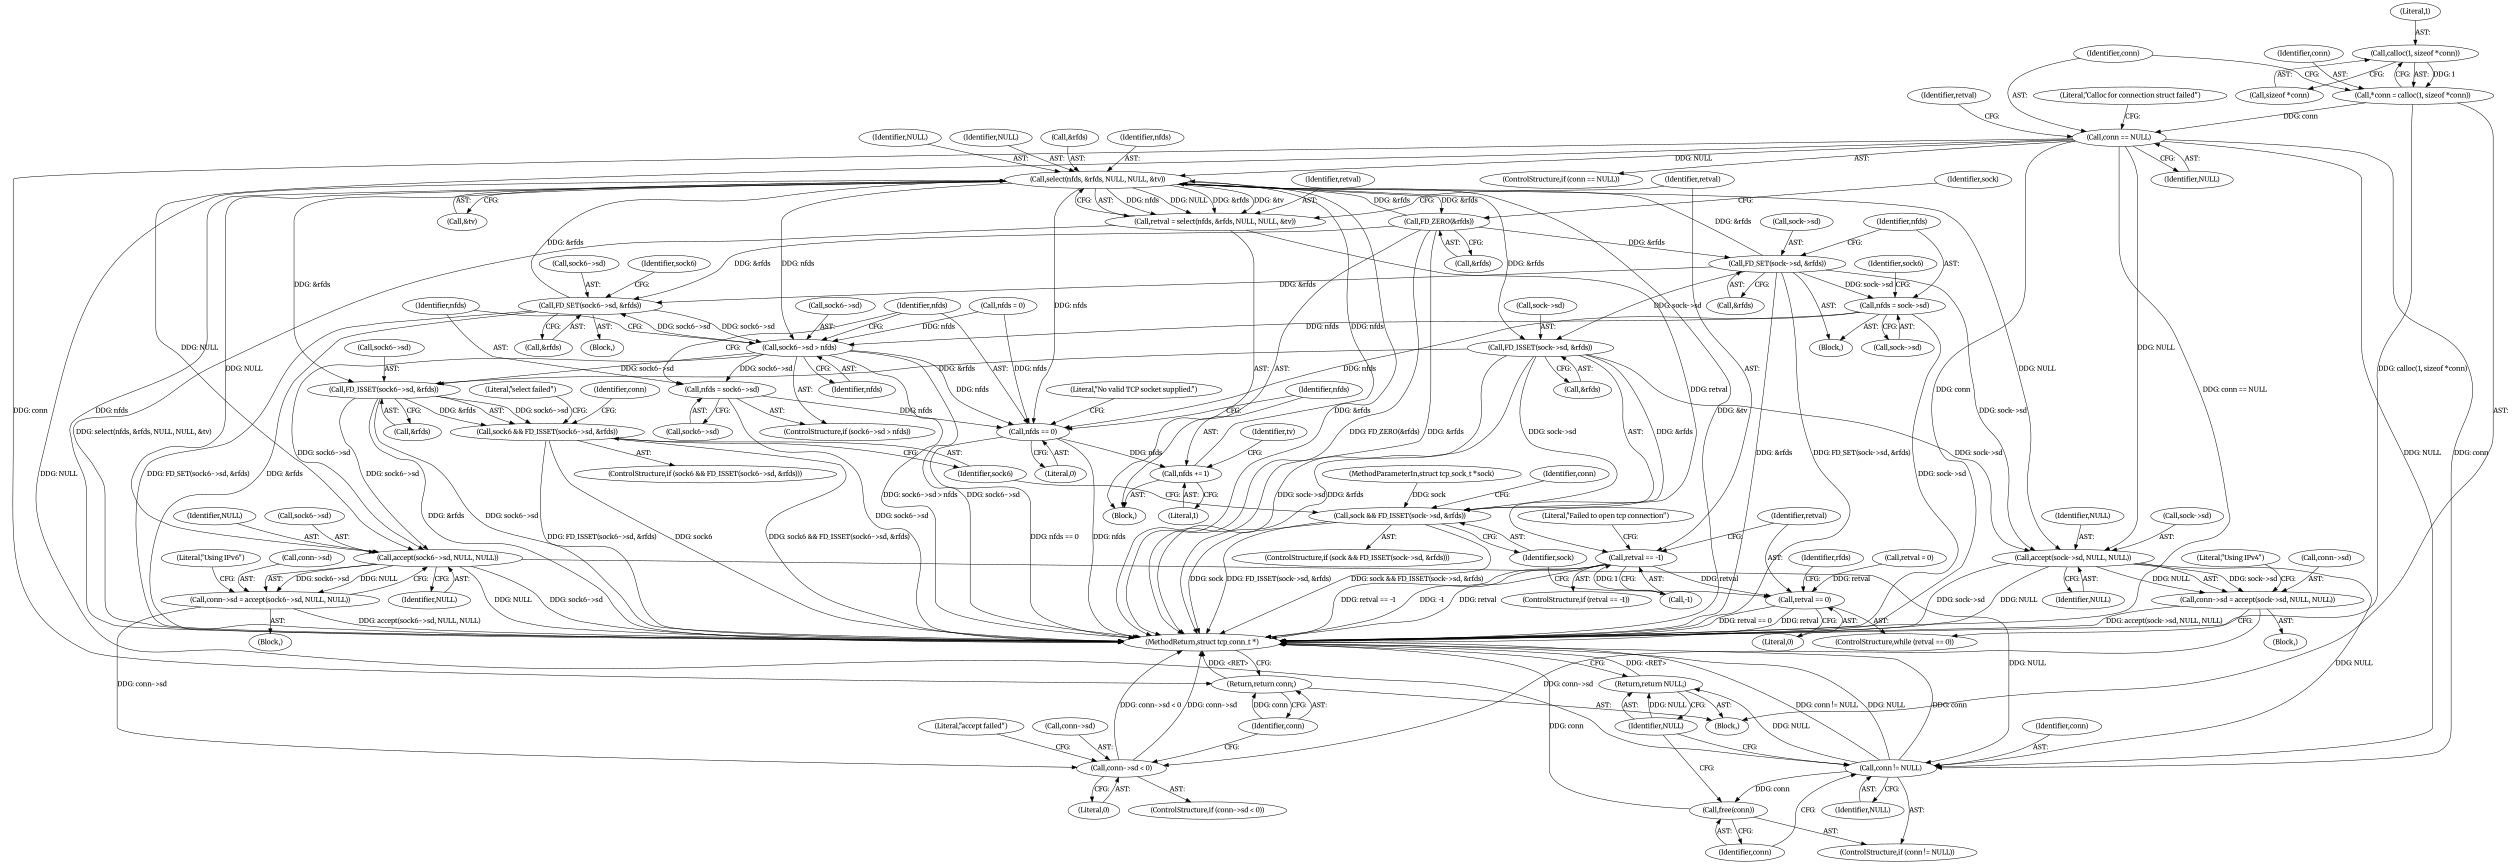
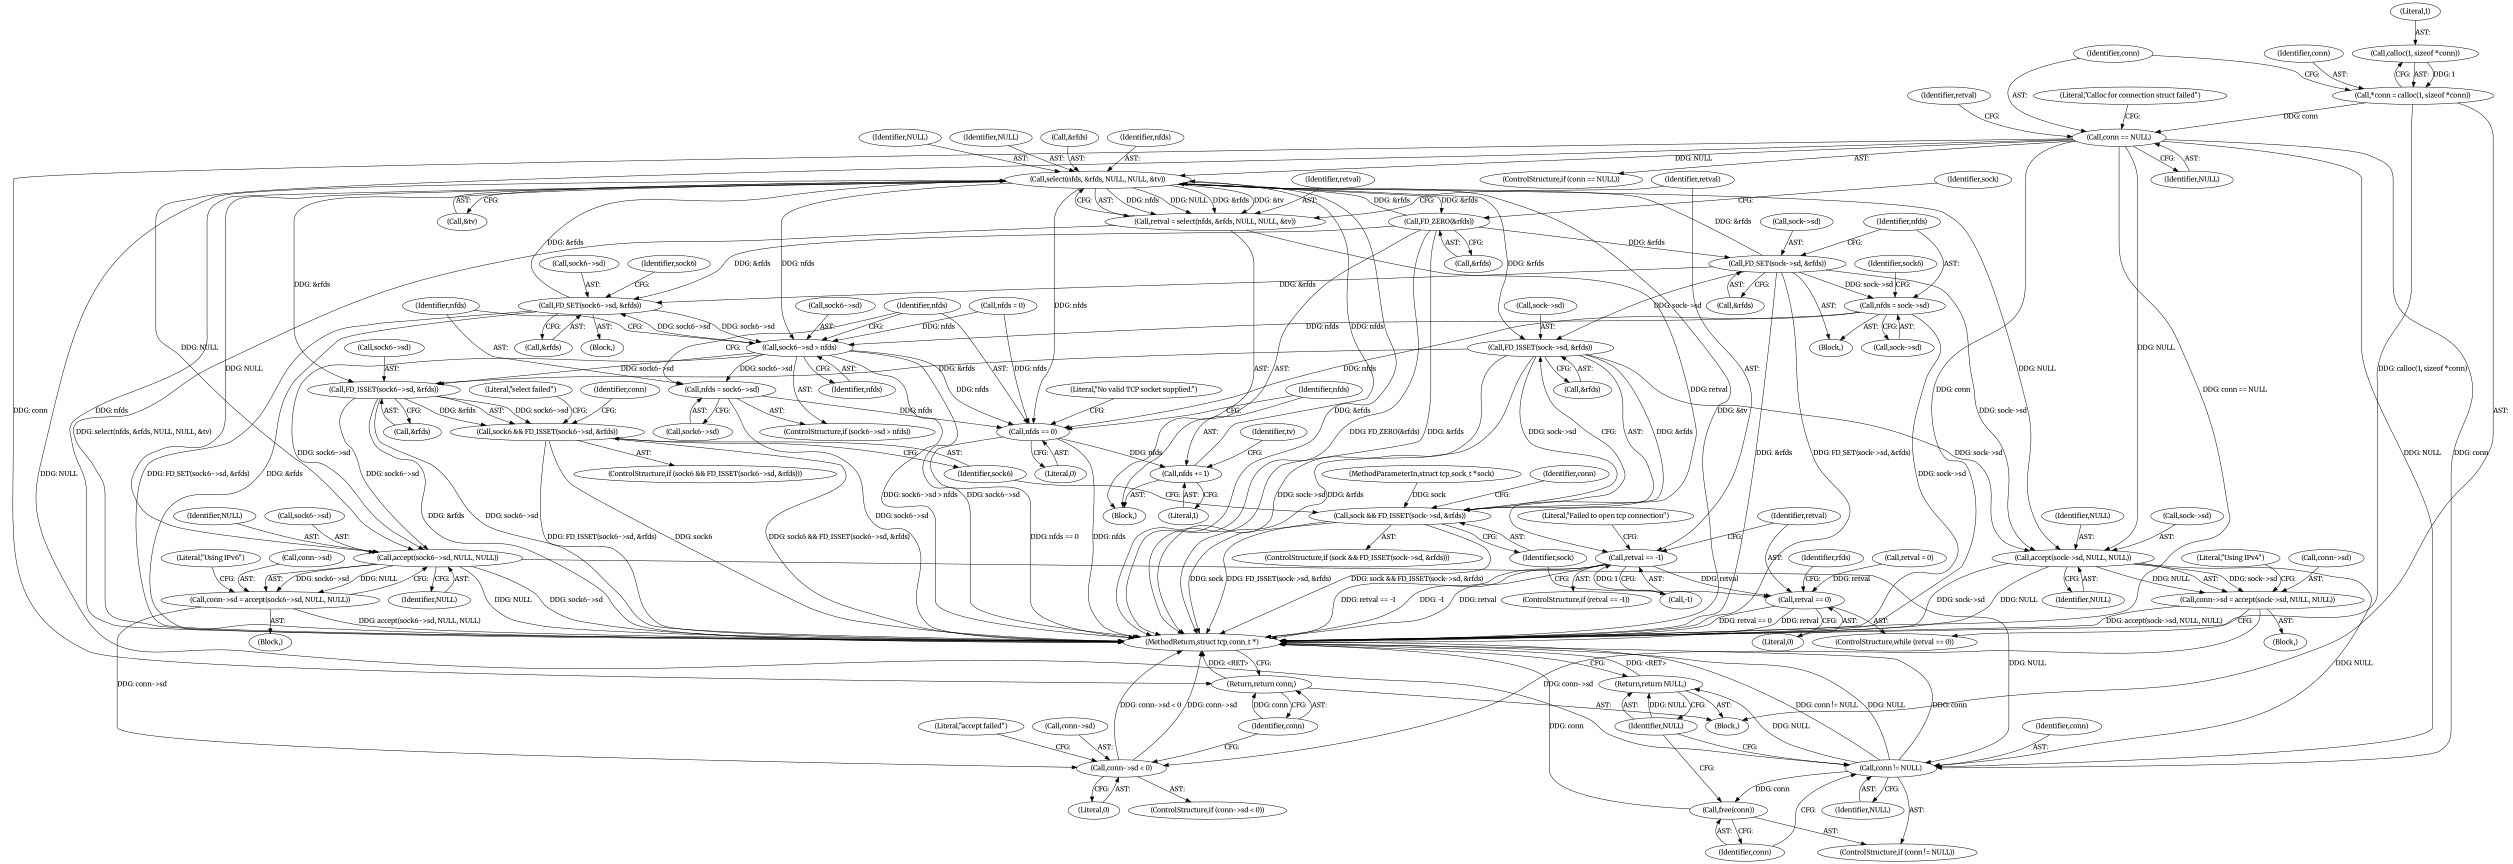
node "(Call,sizeof *conn)": removed
edge "(Call,sock && FD_ISSET(sock->sd, &rfds))" -> "(Call,FD_ISSET(sock->sd, &rfds))": added, label "CFG:"
